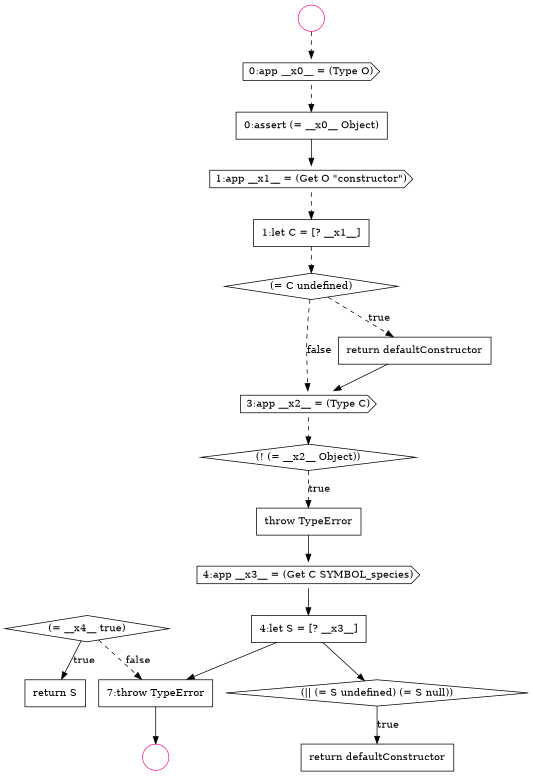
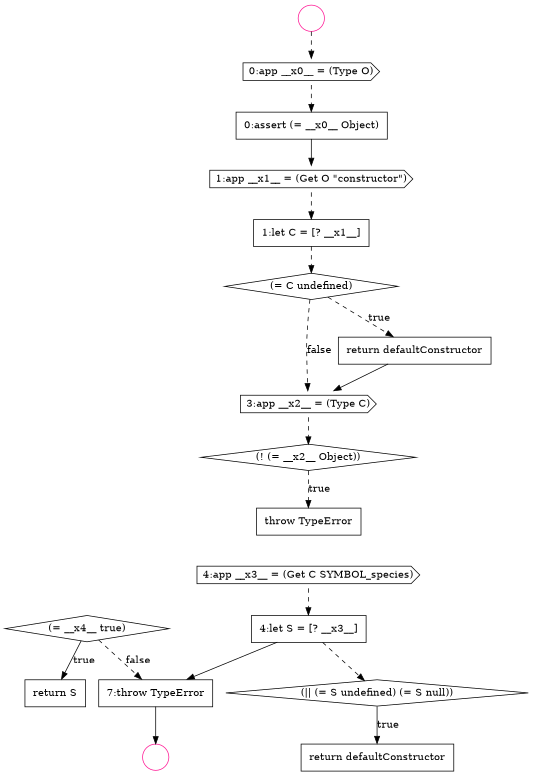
edge "throw TypeError" -> "4:app __x3__ = (Get C SYMBOL_species)": removed
edge "4:app __x3__ = (Get C SYMBOL_species)" -> "4:let S = [? __x3__]": style solid -> dashed
edge "4:let S = [? __x3__]" -> "(|| (= S undefined) (= S null))": style solid -> dashed
